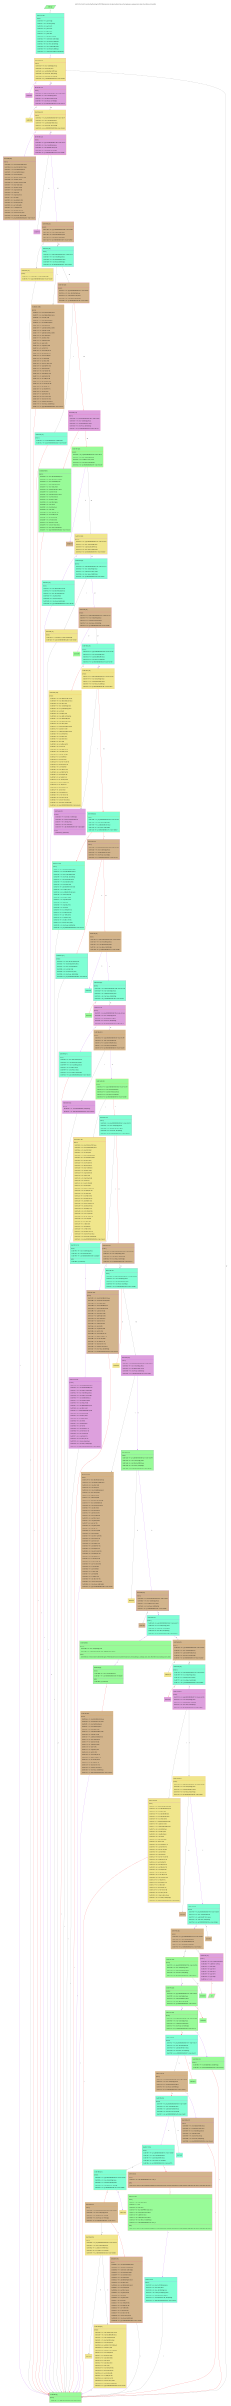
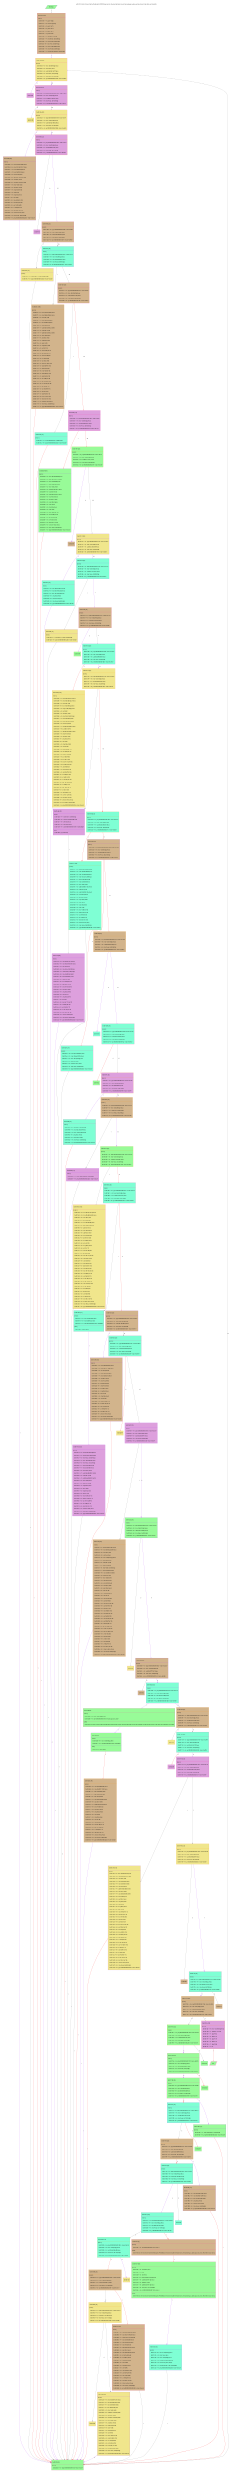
node "0x401410 [45]": fillcolor aquamarine -> tan
node "0x401a7d [98]": added
